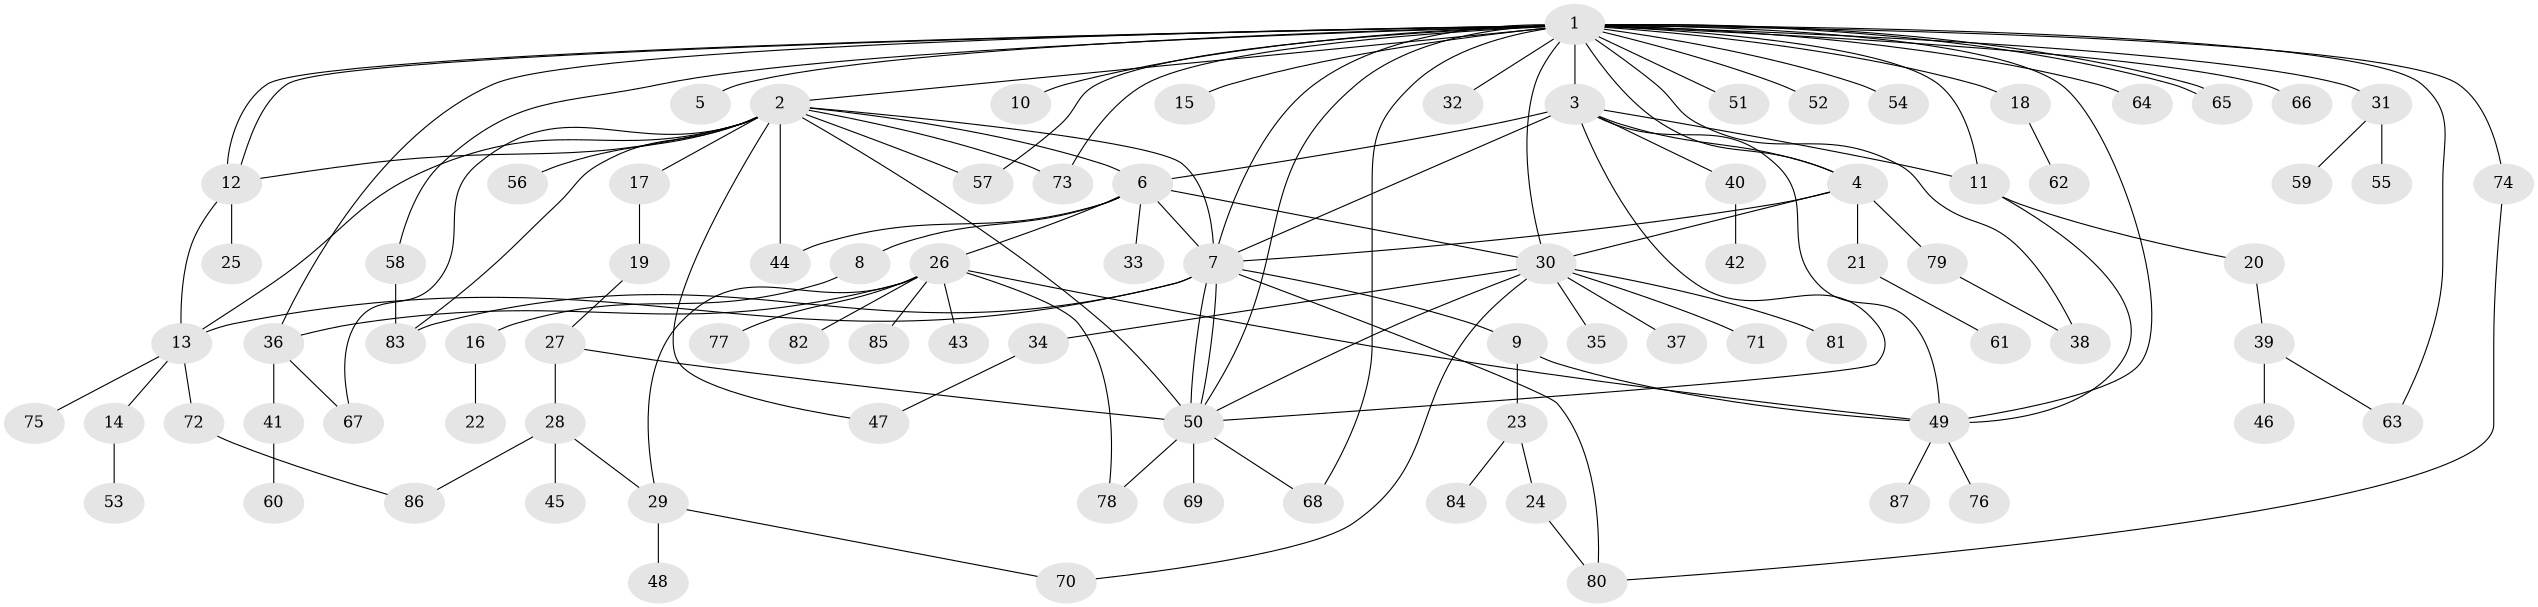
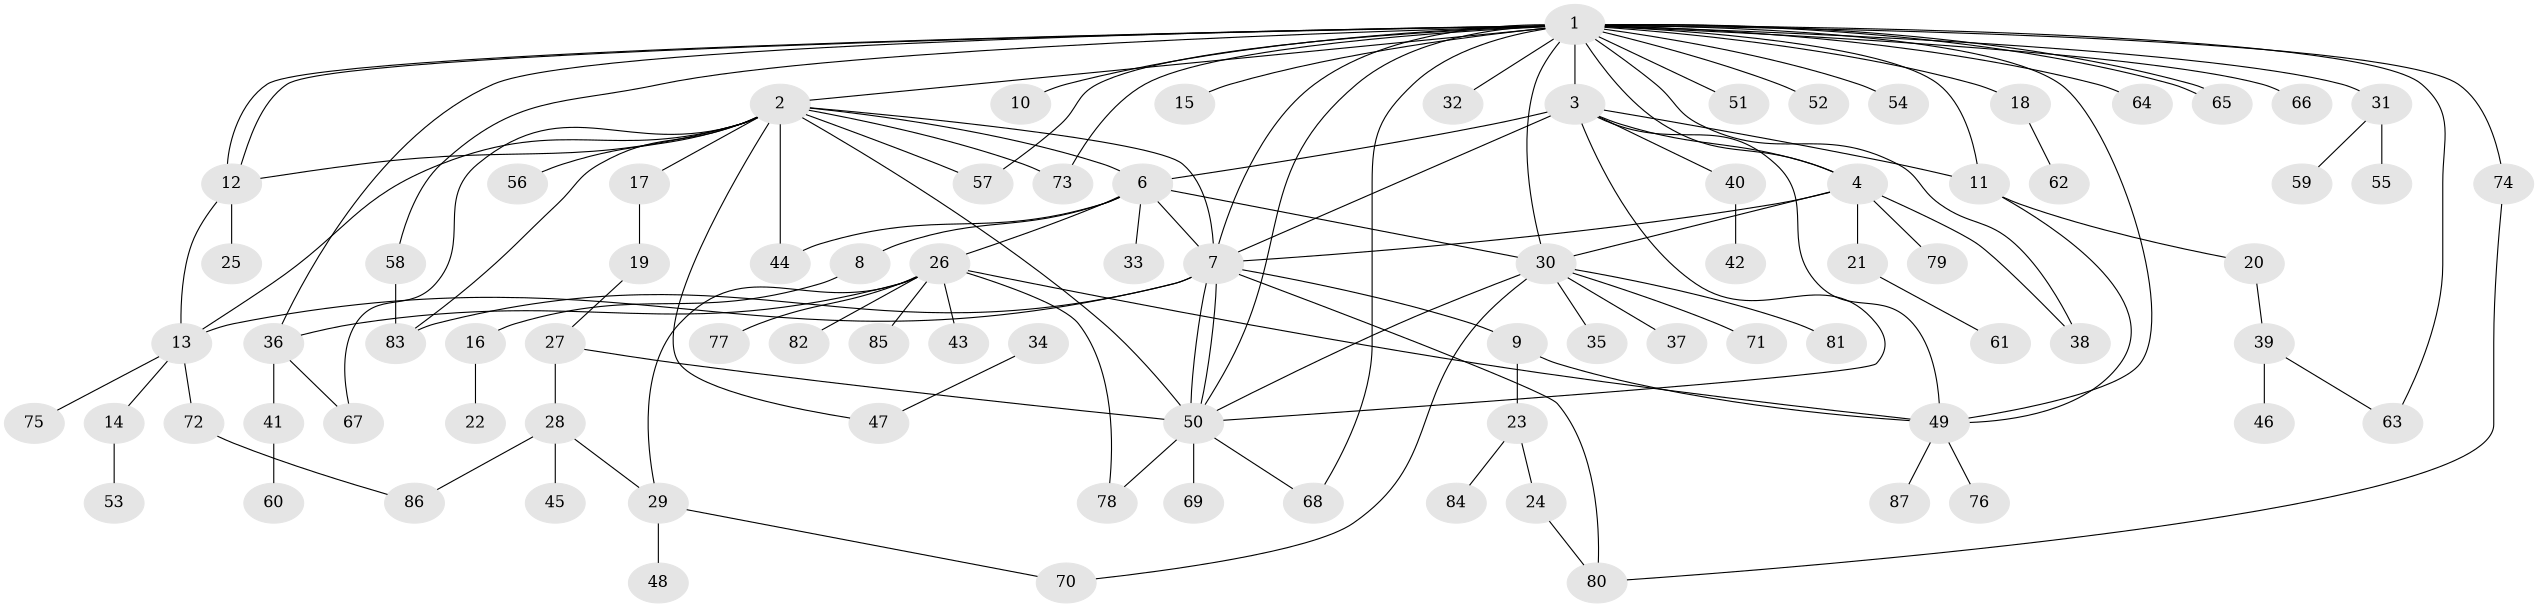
node "5": removed
edge "30" -- "34": removed
edge "79" -- "38": now "4" -- "38"
